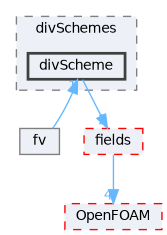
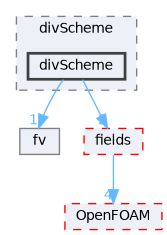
cluster "divSchemes": label "divSchemes" -> "divScheme"
edge "fv" -> "divScheme": reversed
